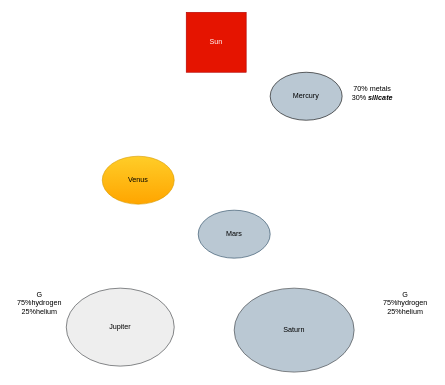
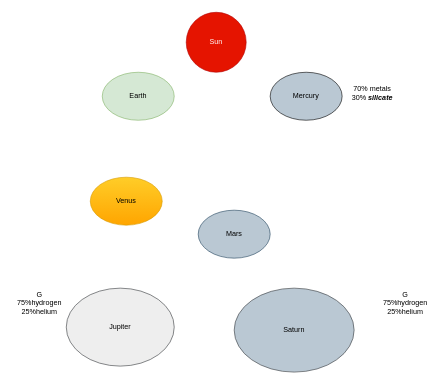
node "Sun": shape rectangle -> ellipse
node "Earth": added
node "Venus": moved (138, 180) -> (126, 201)
